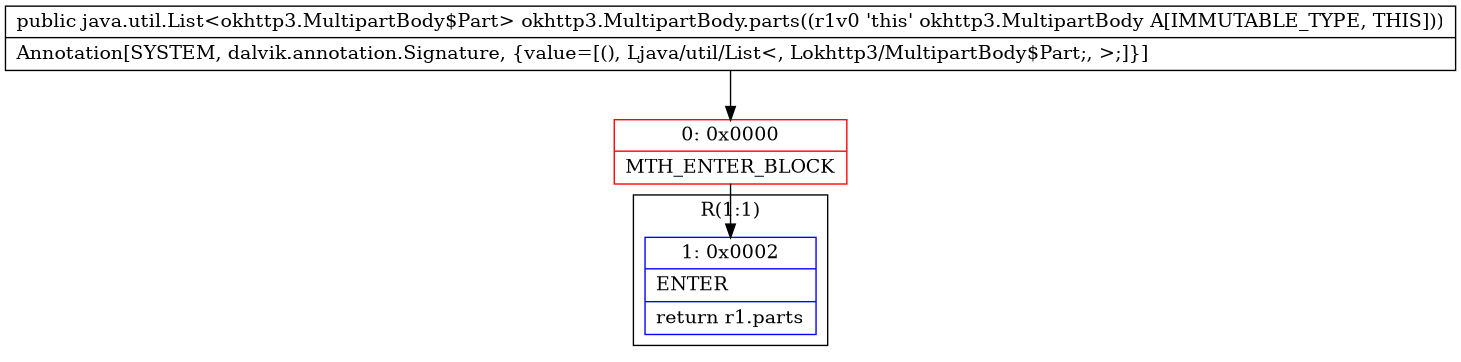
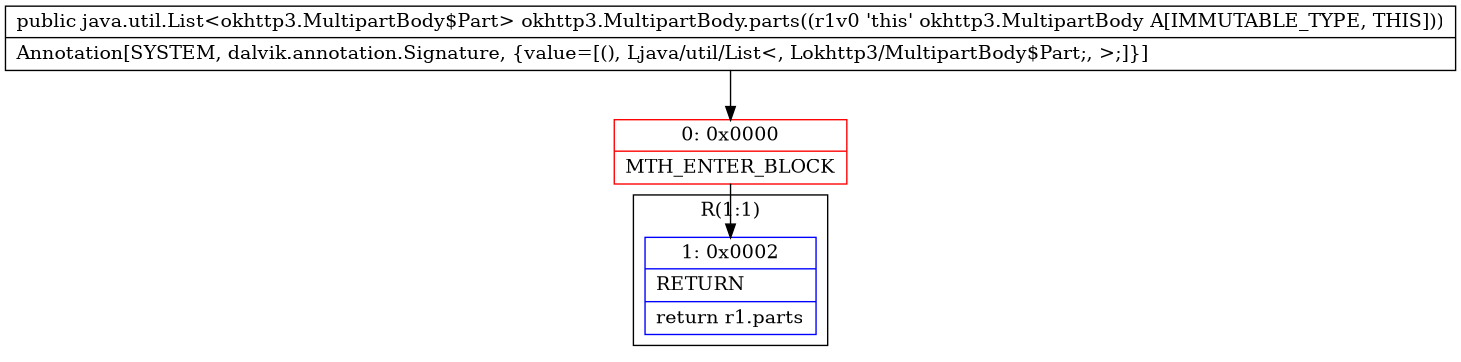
node "1: 0x0002": text "ENTER" -> "RETURN"
